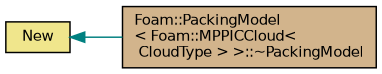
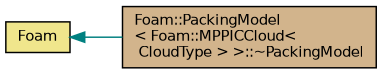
node "New": label "New" -> "Foam"
